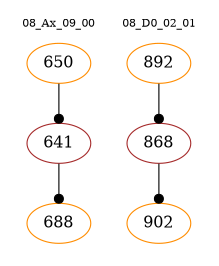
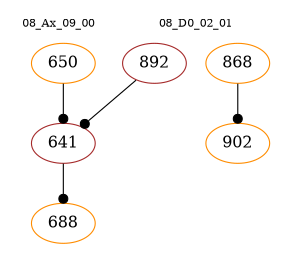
node "892": color darkorange -> brown
edge "892" -> "868": now "892" -> "641"
node "868": color brown -> darkorange
